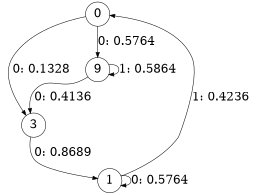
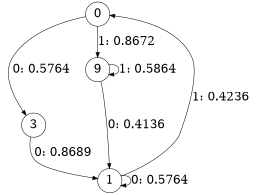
edge "0" -> "9": label "0: 0.5764   " -> "1: 0.8672   "
edge "0" -> "3": label "0: 0.1328   " -> "0: 0.5764   "
edge "9" -> "3": now "9" -> "1"
